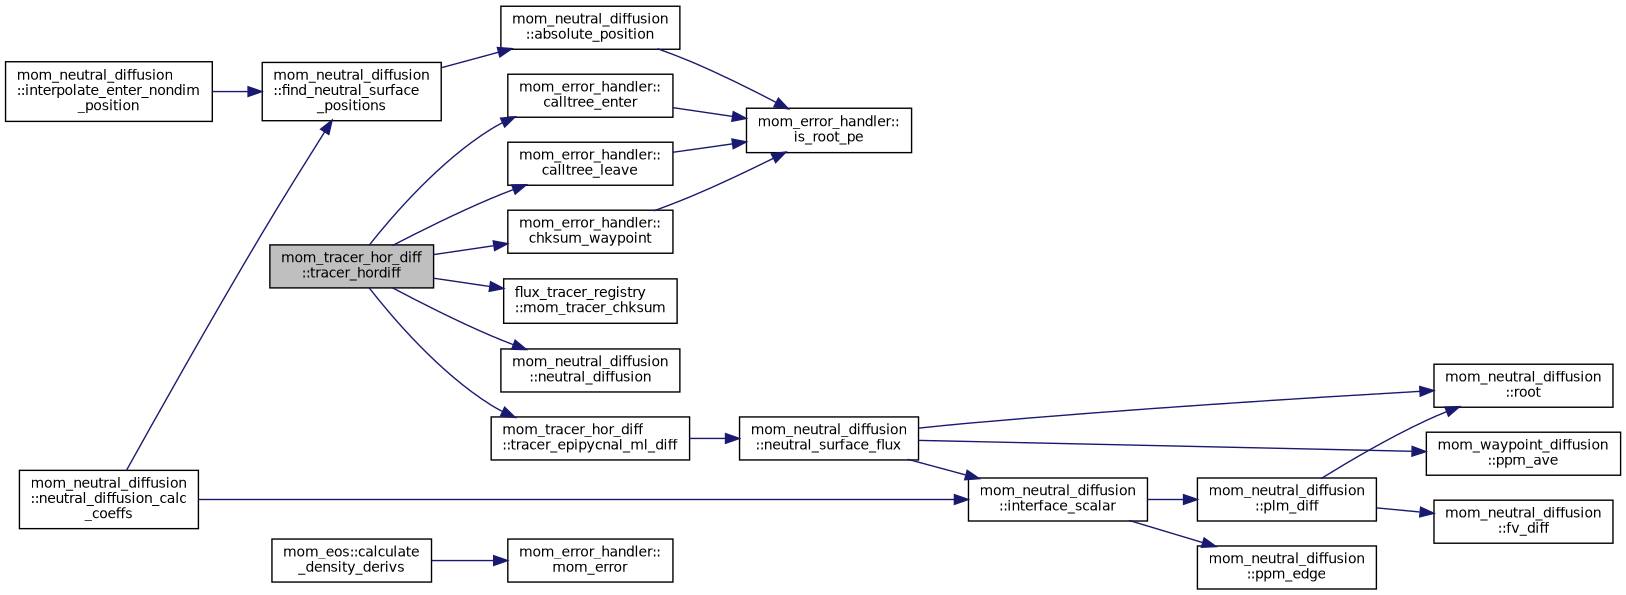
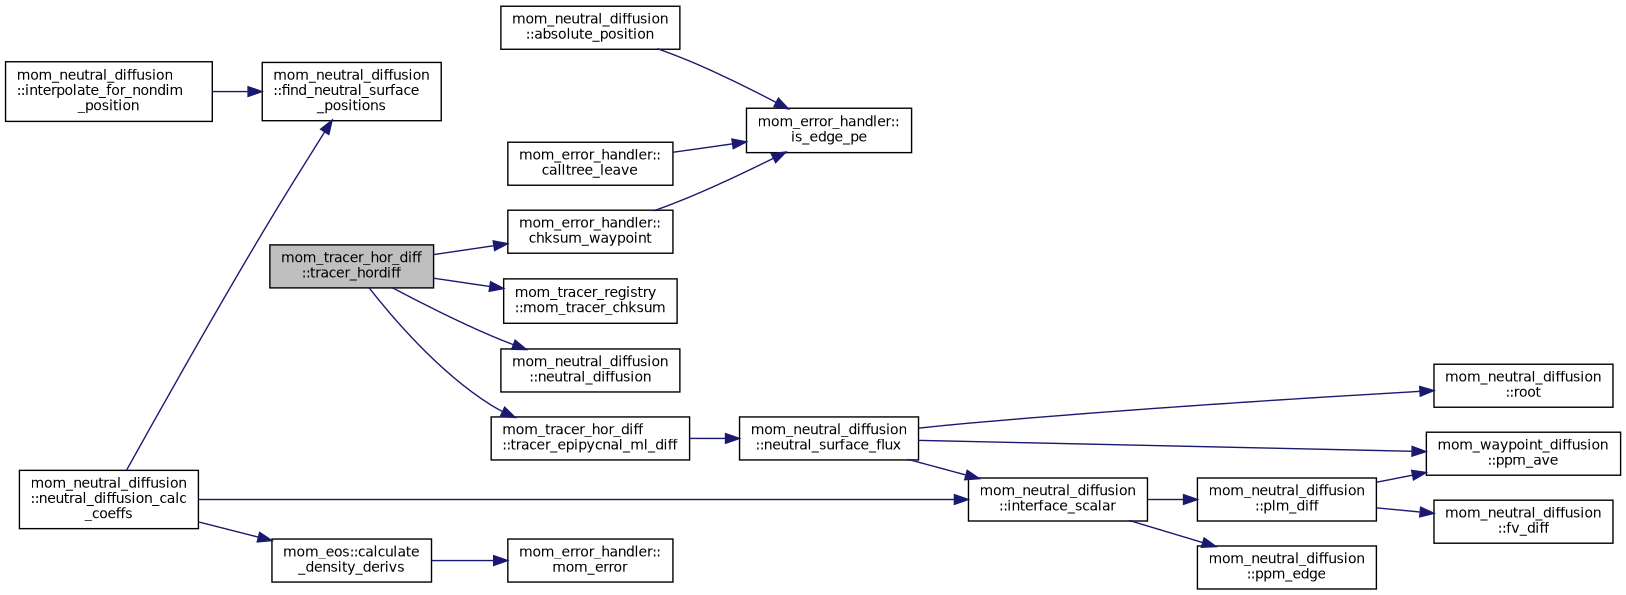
edge "mom_neutral_diffusion ::find_neutral_surface _positions" -> "mom_neutral_diffusion ::absolute_position": removed
node "mom_neutral_diffusion ::interpolate_enter_nondim _position": label "mom_neutral_diffusion ::interpolate_enter_nondim _position" -> "mom_neutral_diffusion ::interpolate_for_nondim _position"
node "mom_error_handler:: calltree_enter": removed
node "mom_error_handler:: is_root_pe": label "mom_error_handler:: is_root_pe" -> "mom_error_handler:: is_edge_pe"
edge "mom_tracer_hor_diff ::tracer_hordiff" -> "mom_error_handler:: calltree_leave": removed
node "flux_tracer_registry ::mom_tracer_chksum": label "flux_tracer_registry ::mom_tracer_chksum" -> "mom_tracer_registry ::mom_tracer_chksum"
edge "mom_neutral_diffusion ::plm_diff" -> "mom_neutral_diffusion ::root": now "mom_neutral_diffusion ::plm_diff" -> "mom_waypoint_diffusion ::ppm_ave"
edge "mom_neutral_diffusion ::neutral_diffusion_calc _coeffs" -> "mom_eos::calculate _density_derivs": added
